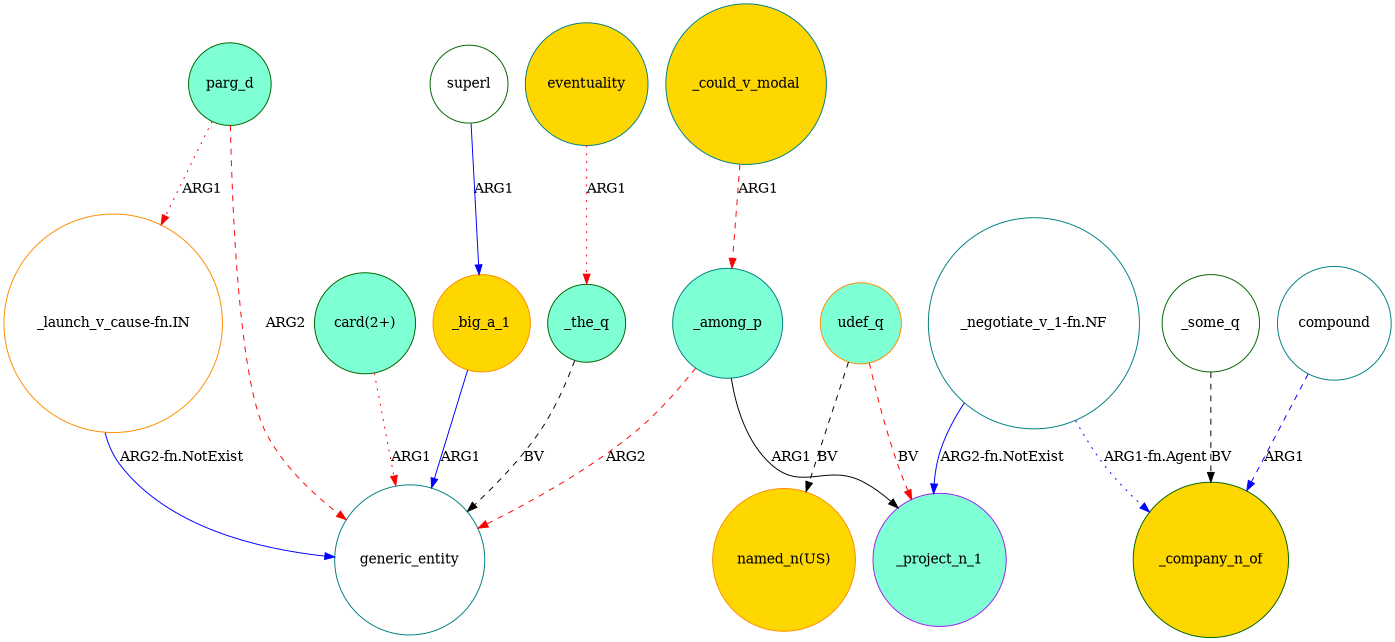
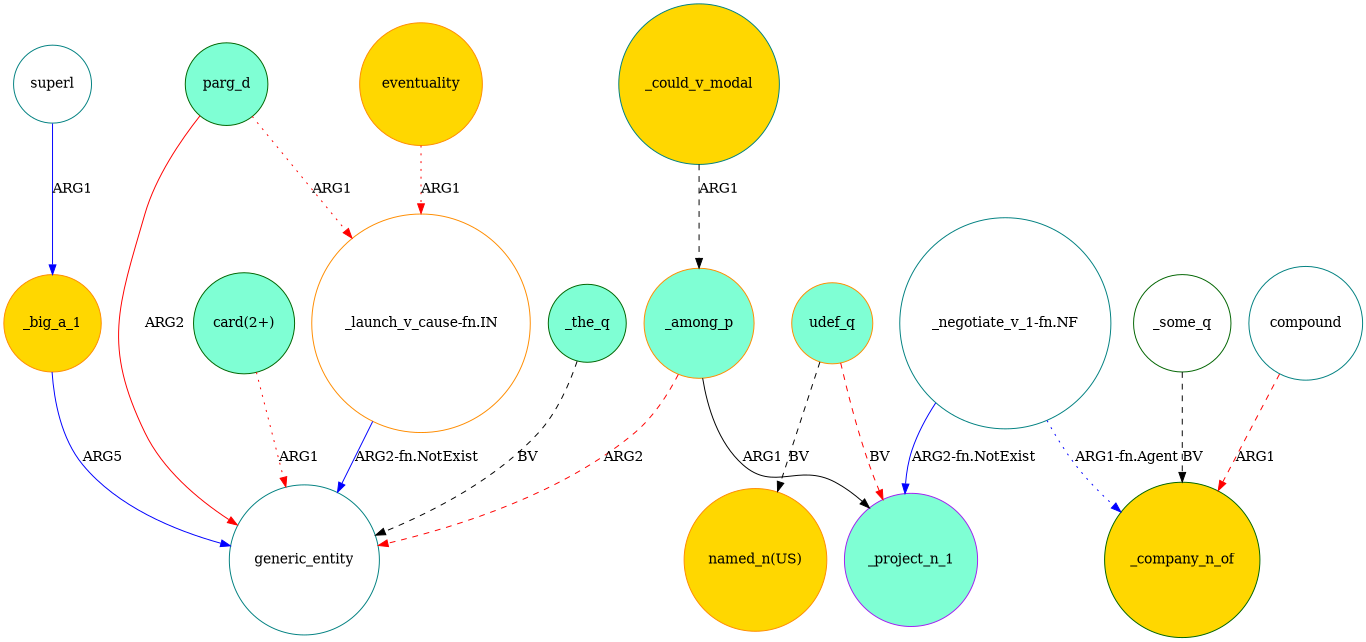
node "superl": color darkgreen -> teal
node "eventuality": color teal -> darkorange
edge "eventuality" -> "_the_q": now "eventuality" -> "_launch_v_cause-fn.IN"
edge "_could_v_modal" -> "_among_p": color red -> black
node "_among_p": color teal -> darkorange
edge "parg_d" -> "generic_entity": style dashed -> solid
edge "compound" -> "_company_n_of": color blue -> red
edge "_big_a_1" -> "generic_entity": label "ARG1" -> "ARG5"
